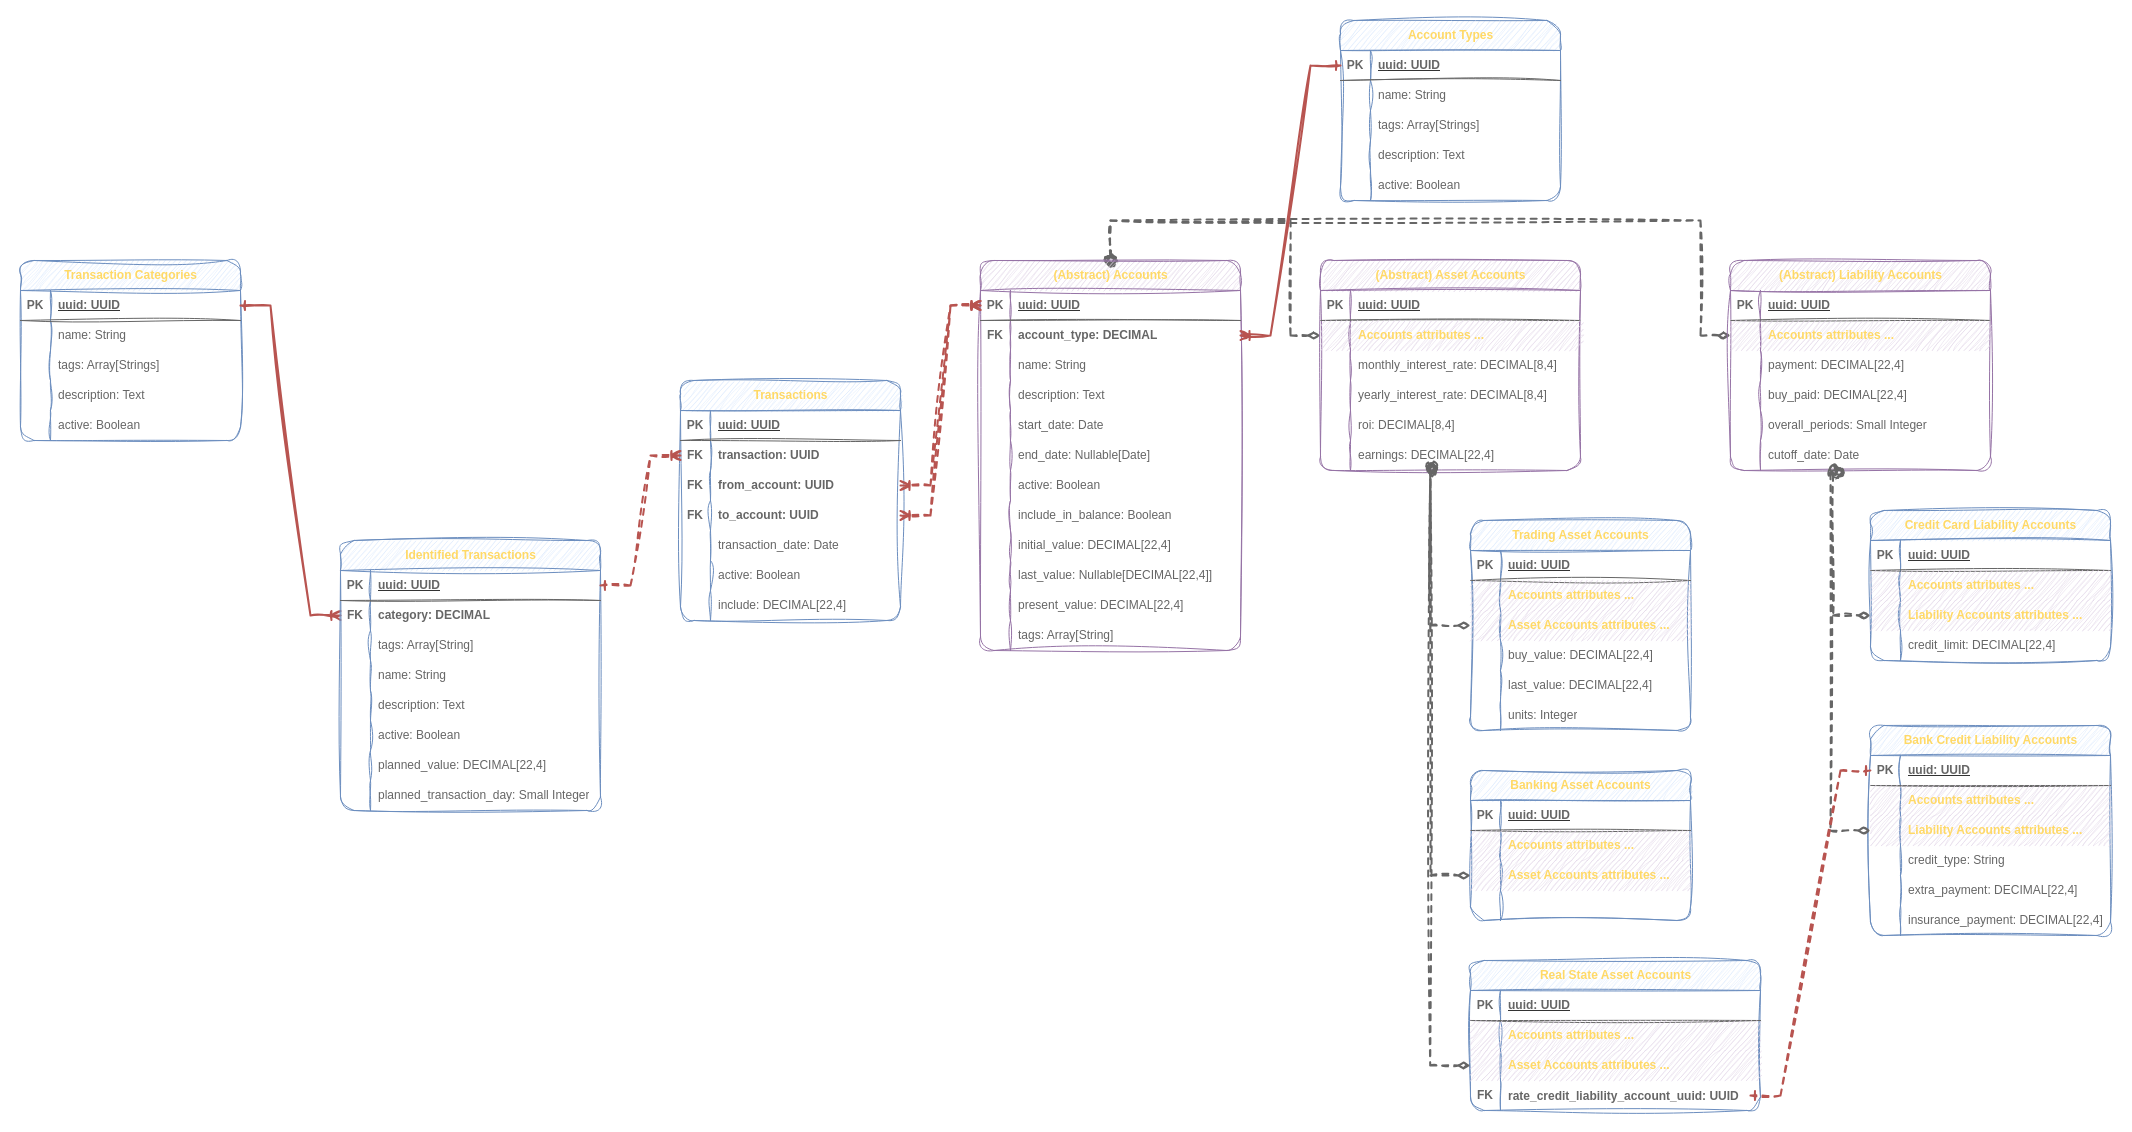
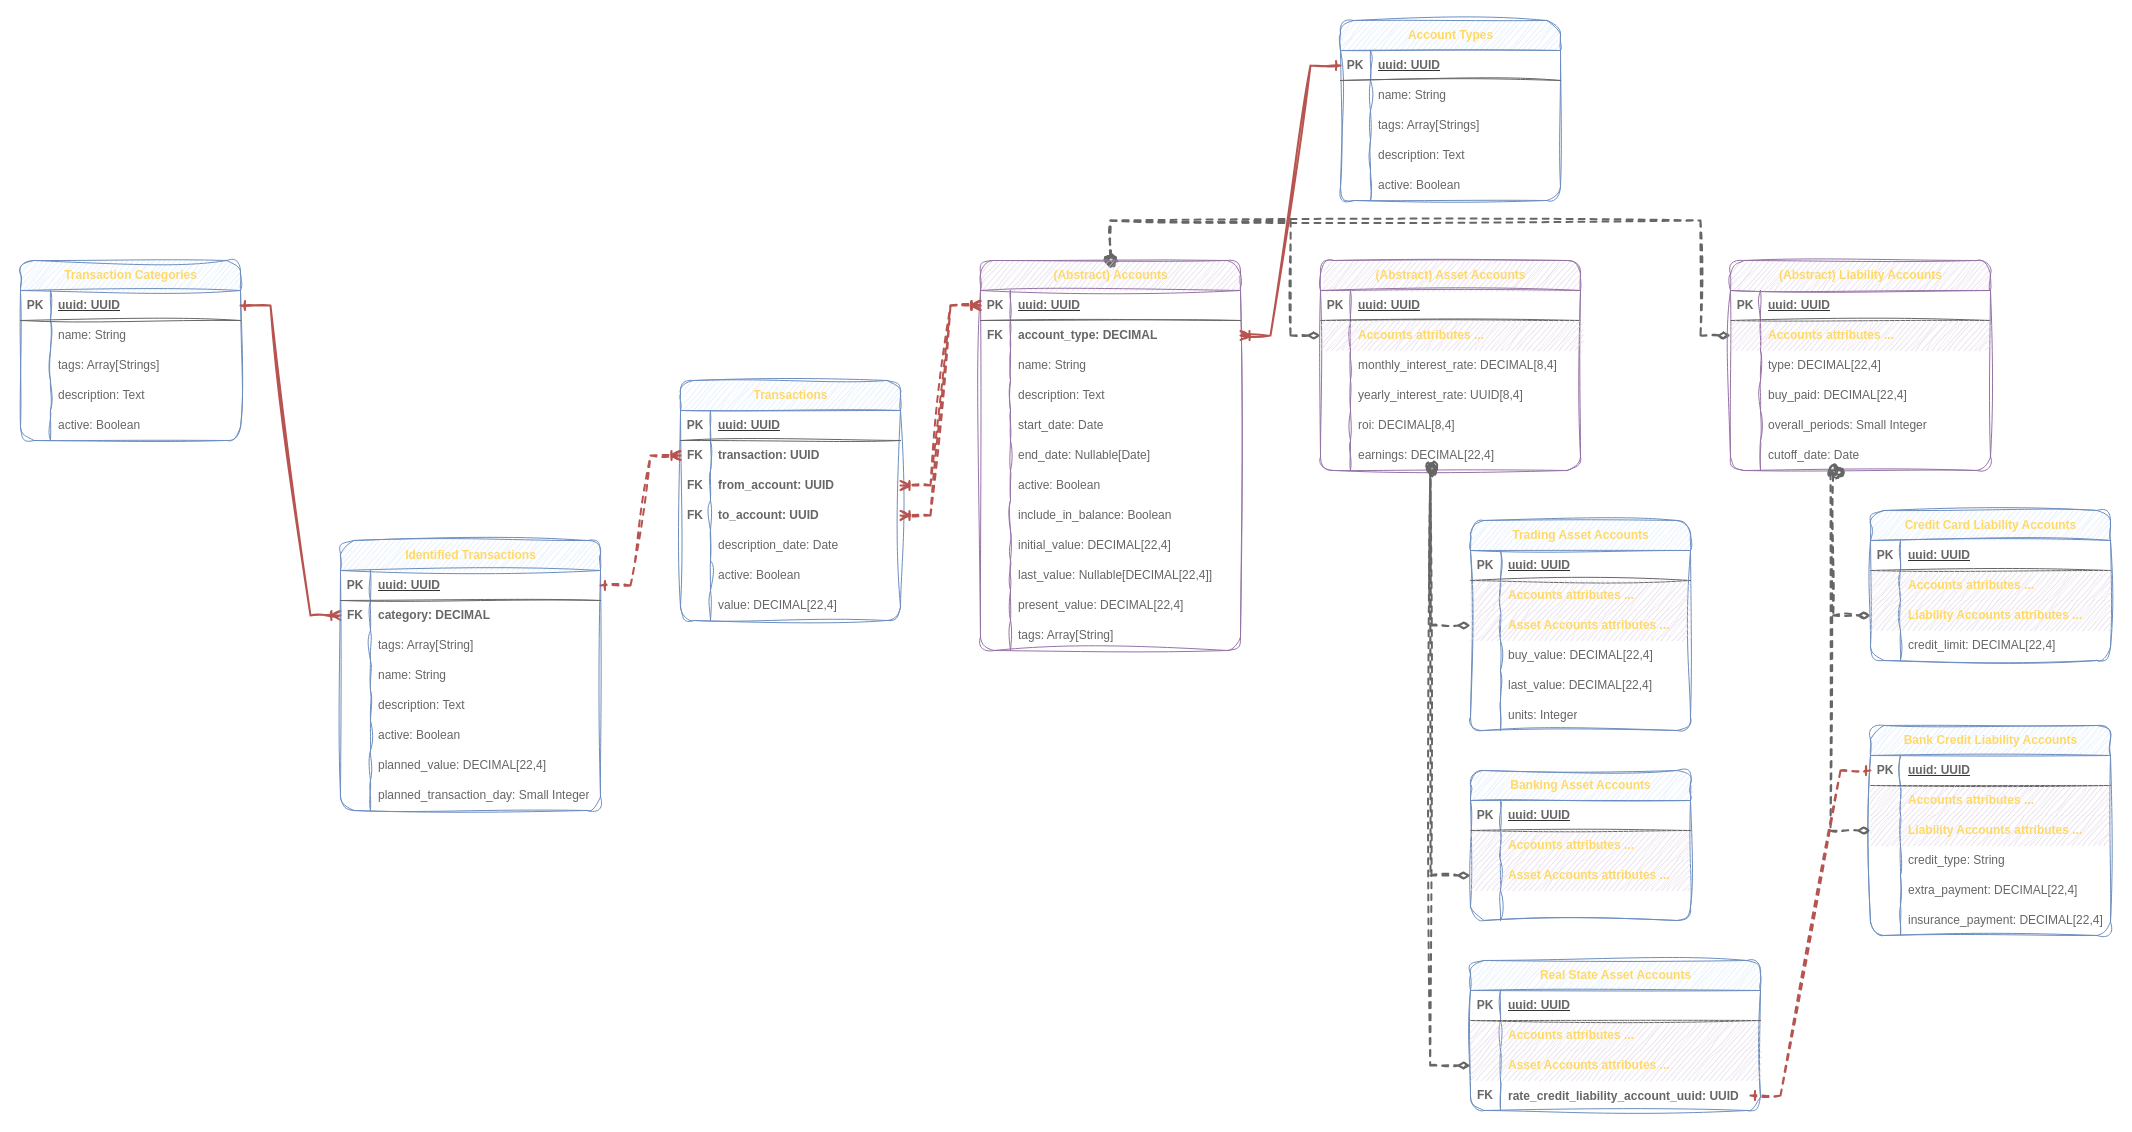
node "payment: DECIMAL[22,4]": label "payment: DECIMAL[22,4]" -> "type: DECIMAL[22,4]"
node "yearly_interest_rate: DECIMAL[8,4]": label "yearly_interest_rate: DECIMAL[8,4]" -> "yearly_interest_rate: UUID[8,4]"
node "transaction_date: Date": label "transaction_date: Date" -> "description_date: Date"
node "include: DECIMAL[22,4]": label "include: DECIMAL[22,4]" -> "value: DECIMAL[22,4]"
